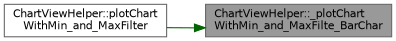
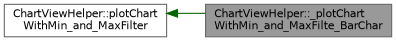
edge "ChartViewHelper::plotChart WithMin_and_MaxFilter" -> "ChartViewHelper::_plotChart WithMin_and_MaxFilte_BarChar": reversed
